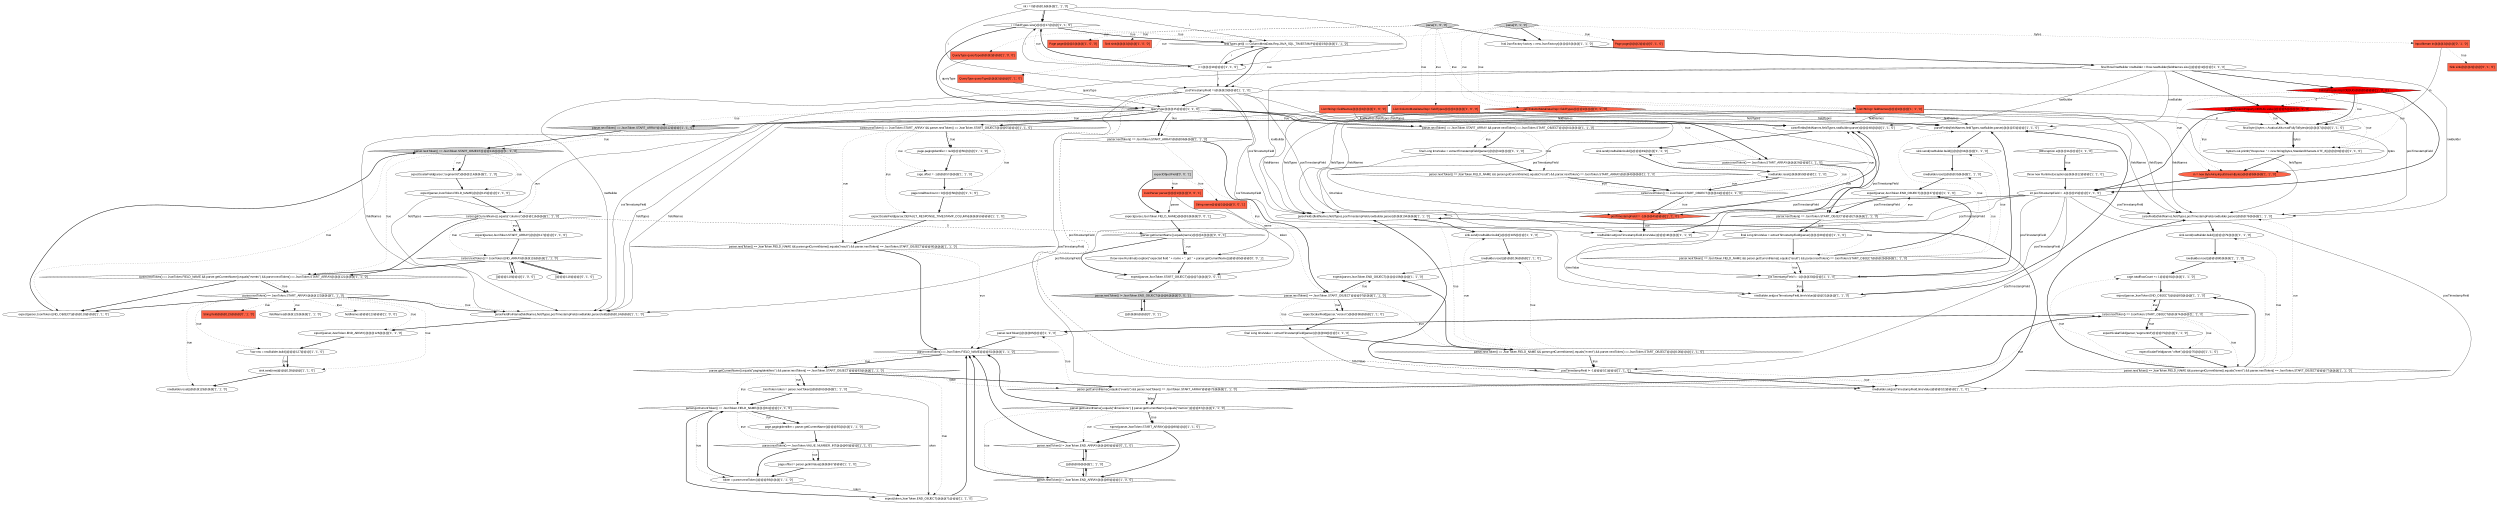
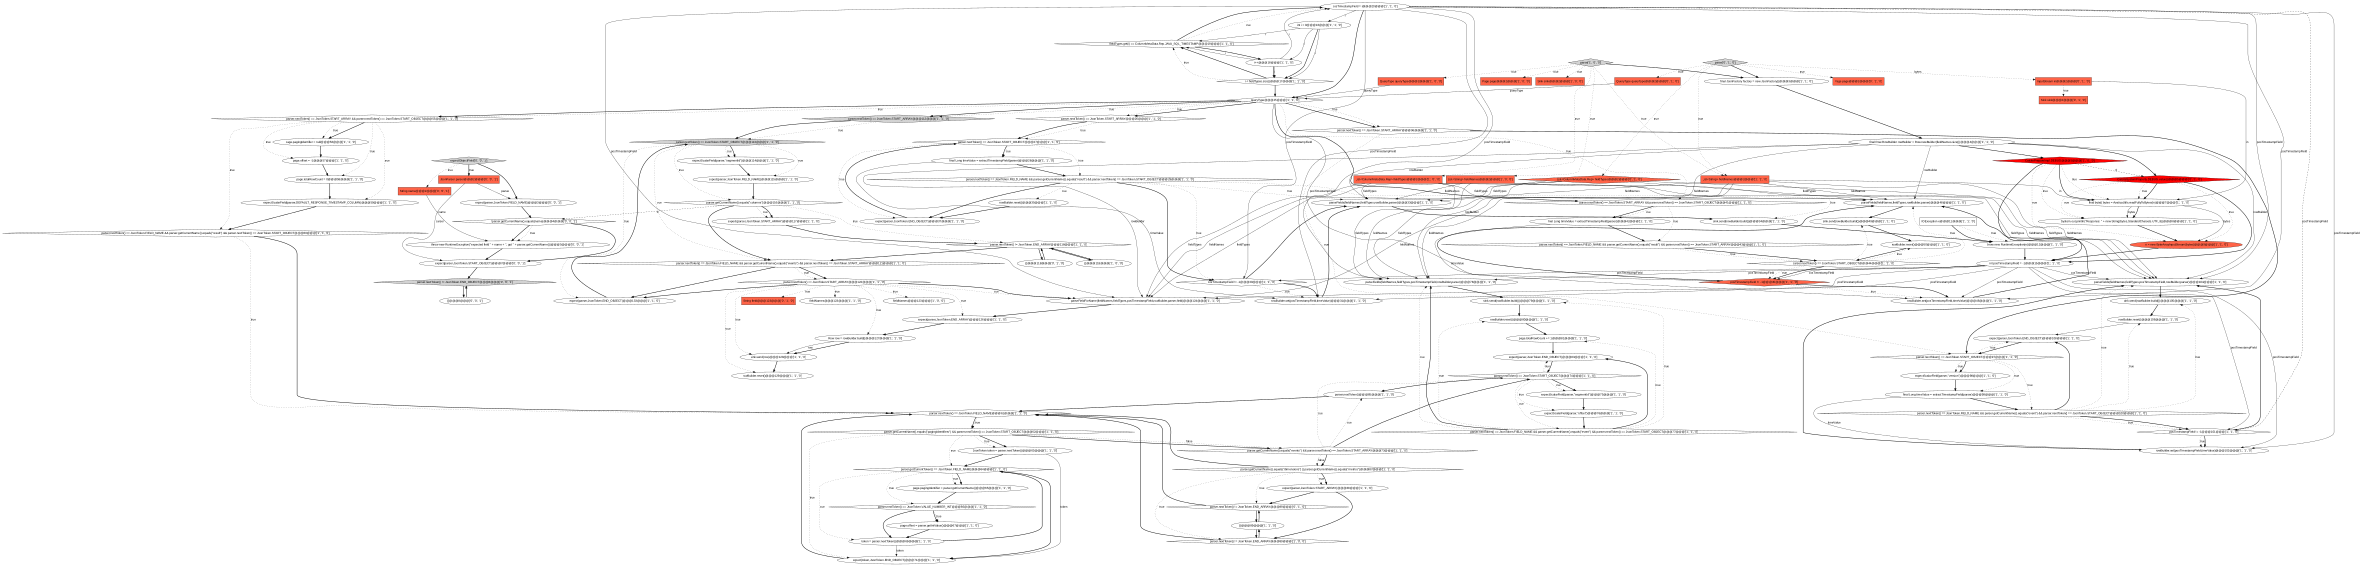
edge "i < fieldTypes.size()@@@17@@@['1', '1', '0']" -> "i++@@@18@@@['1', '1', '0']": removed, label "true"
edge "int i = 0@@@16@@@['1', '1', '0']" -> "posTimestampField = i@@@20@@@['1', '1', '0']": reversed
node "IOException e@@@11@@@['1', '1', '0']": shape diamond -> box
edge "sink.send(rowBuilder.build())@@@34@@@['1', '1', '0']" -> "rowBuilder.reset()@@@35@@@['1', '1', '0']": now "sink.send(rowBuilder.build())@@@34@@@['1', '1', '0']" -> "throw new RuntimeException(e)@@@12@@@['1', '1', '0']"
node "expectObjectField['0', '0', '1']": shape box -> diamond
edge "expectObjectField['0', '0', '1']" -> "JsonParser parser@@@2@@@['0', '0', '1']": style dotted -> bold
edge "JsonParser parser@@@2@@@['0', '0', '1']" -> "expect(parser,JsonToken.START_OBJECT)@@@7@@@['0', '0', '1']": label "token" -> "parser"
